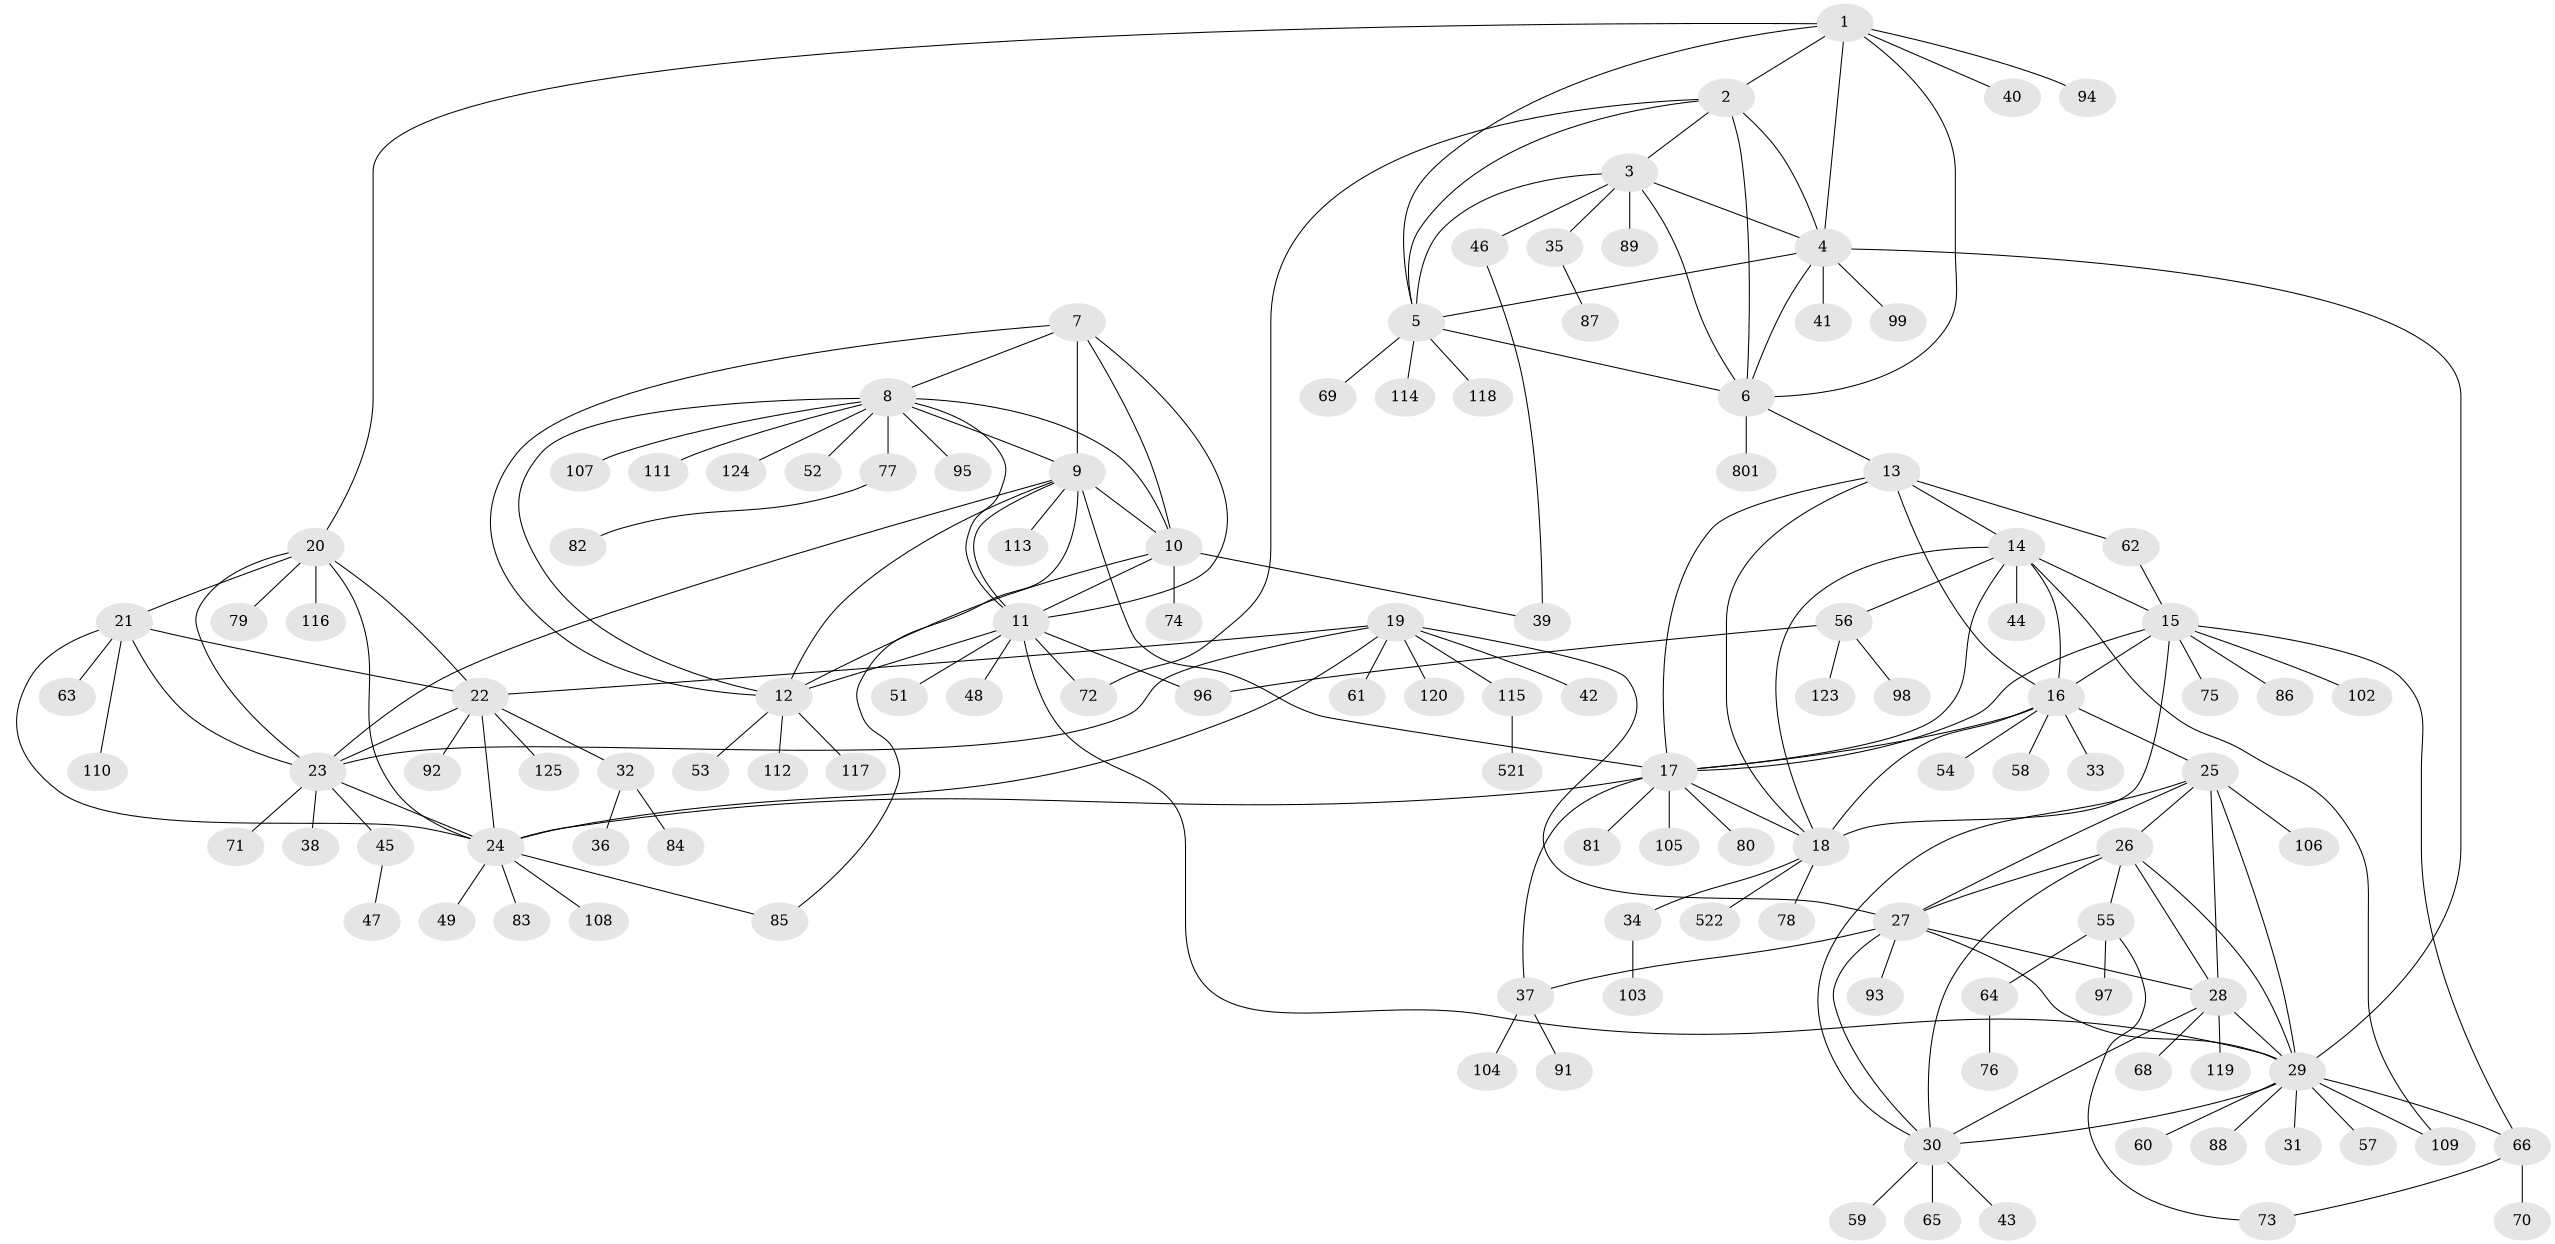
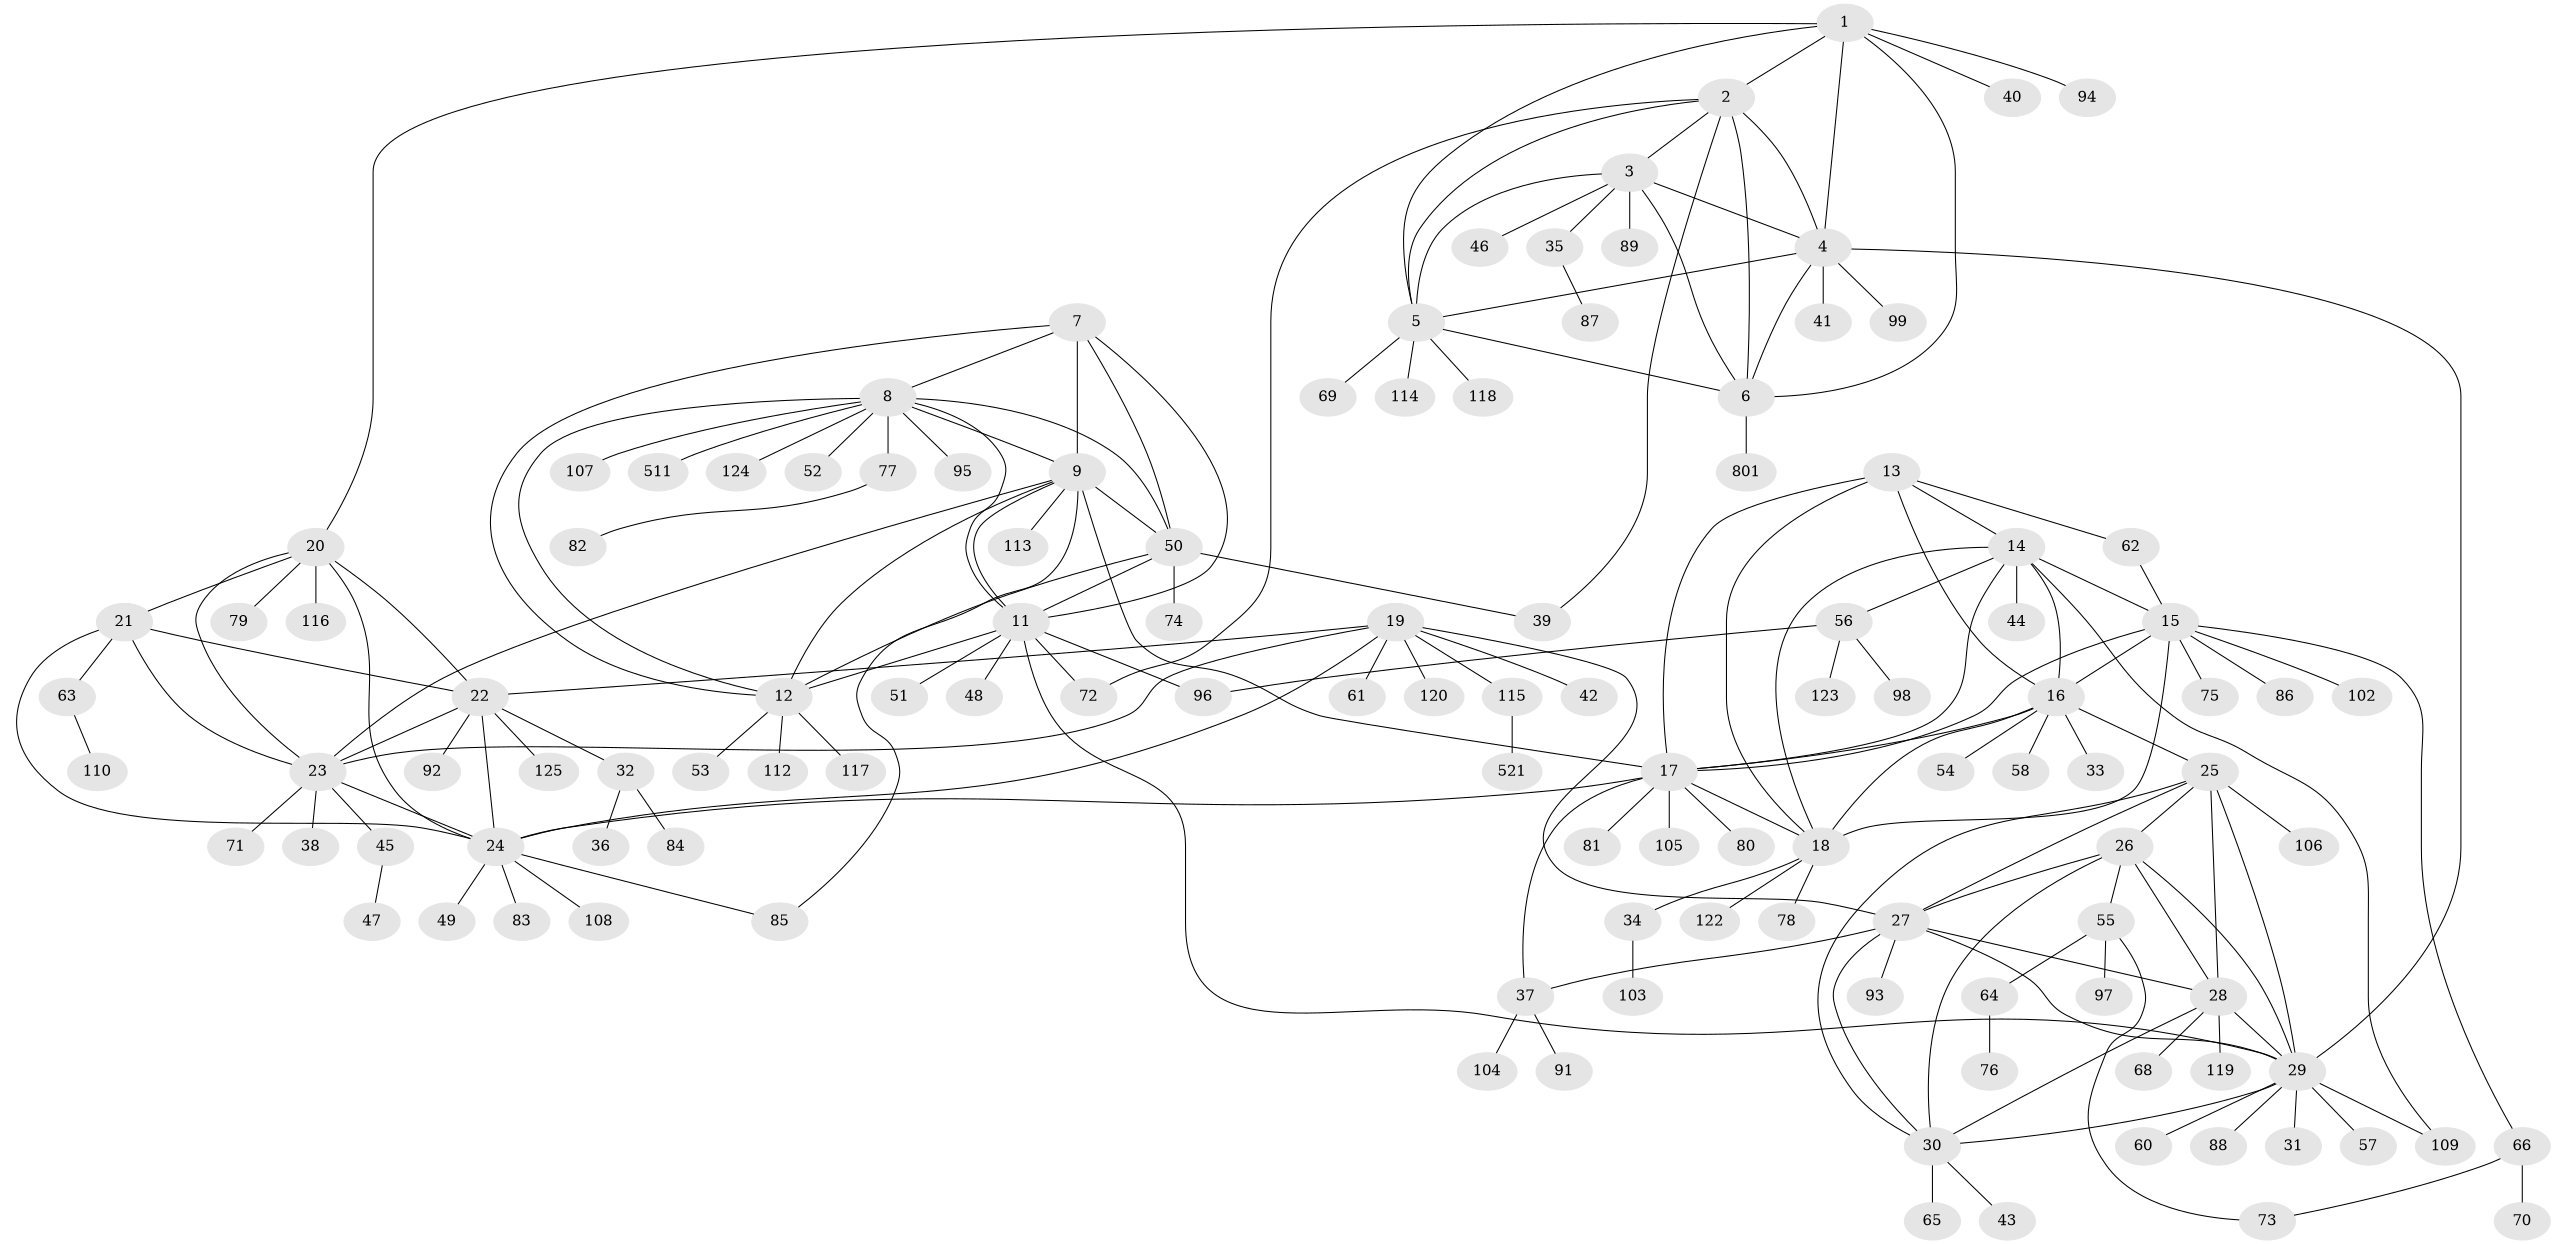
edge "46" -- "39": now "2" -- "39"
edge "6" -- "13": removed
node "111": label "111" -> "511"
node "10": label "10" -> "50"
edge "21" -- "110": now "63" -- "110"
node "522": label "522" -> "122"
edge "29" -- "66": removed
node "59": removed
